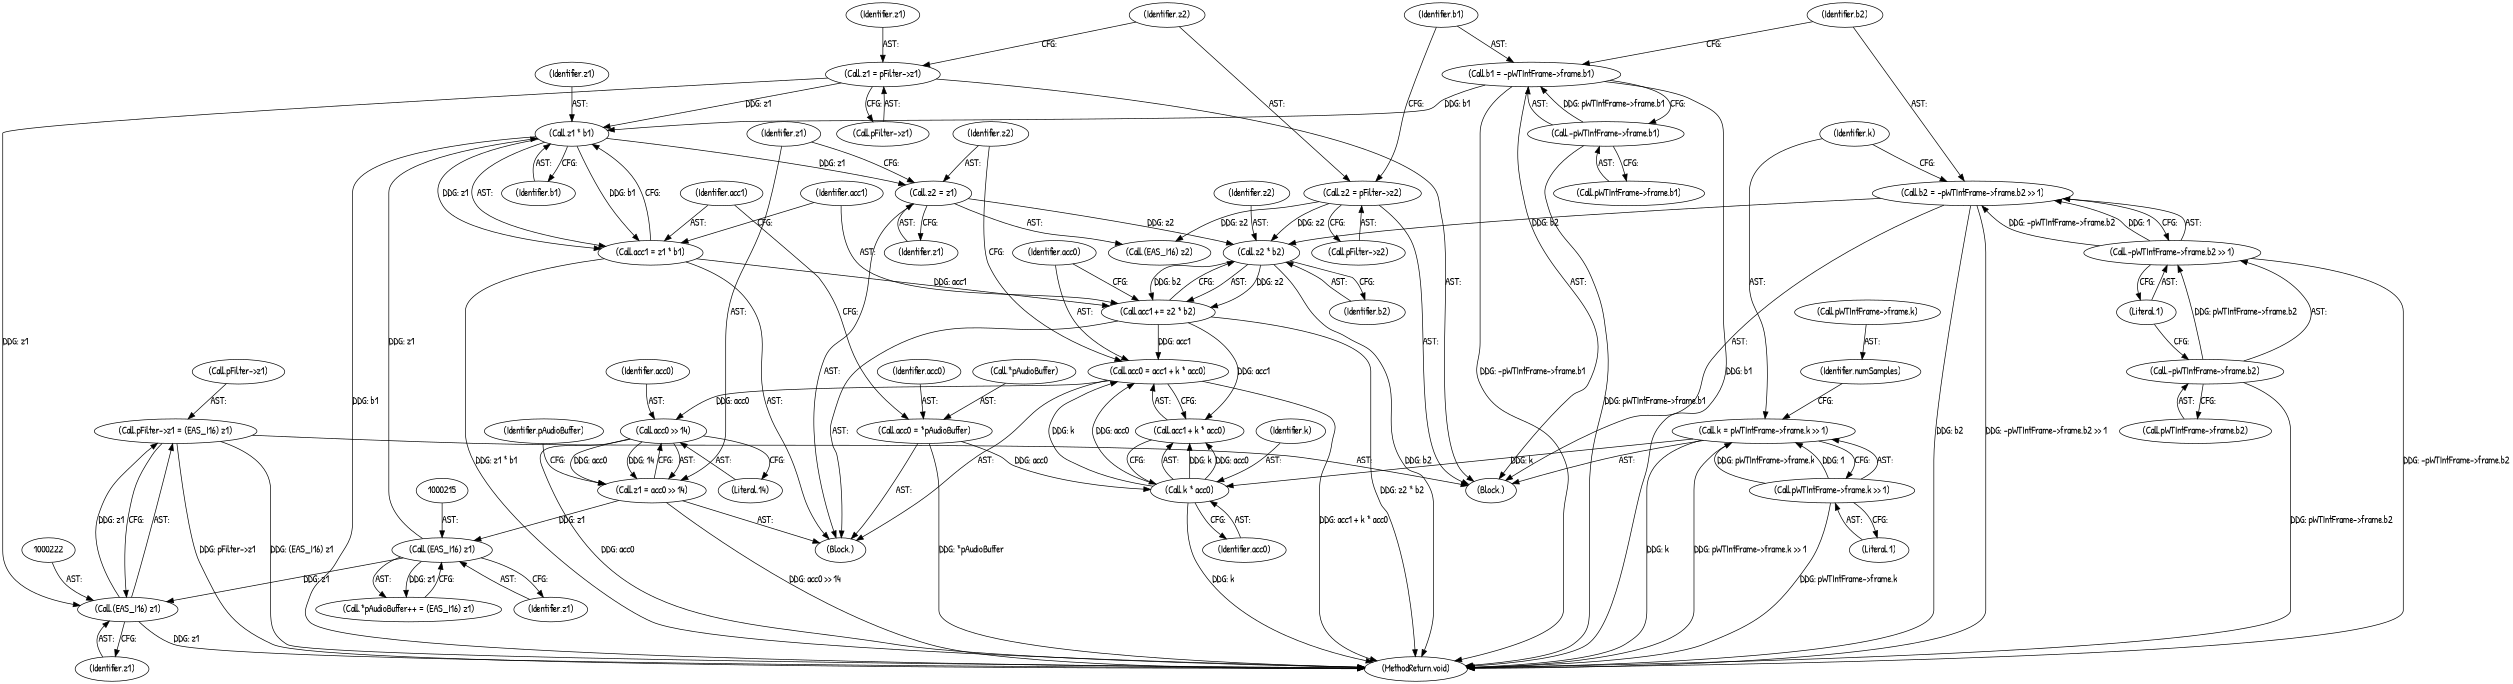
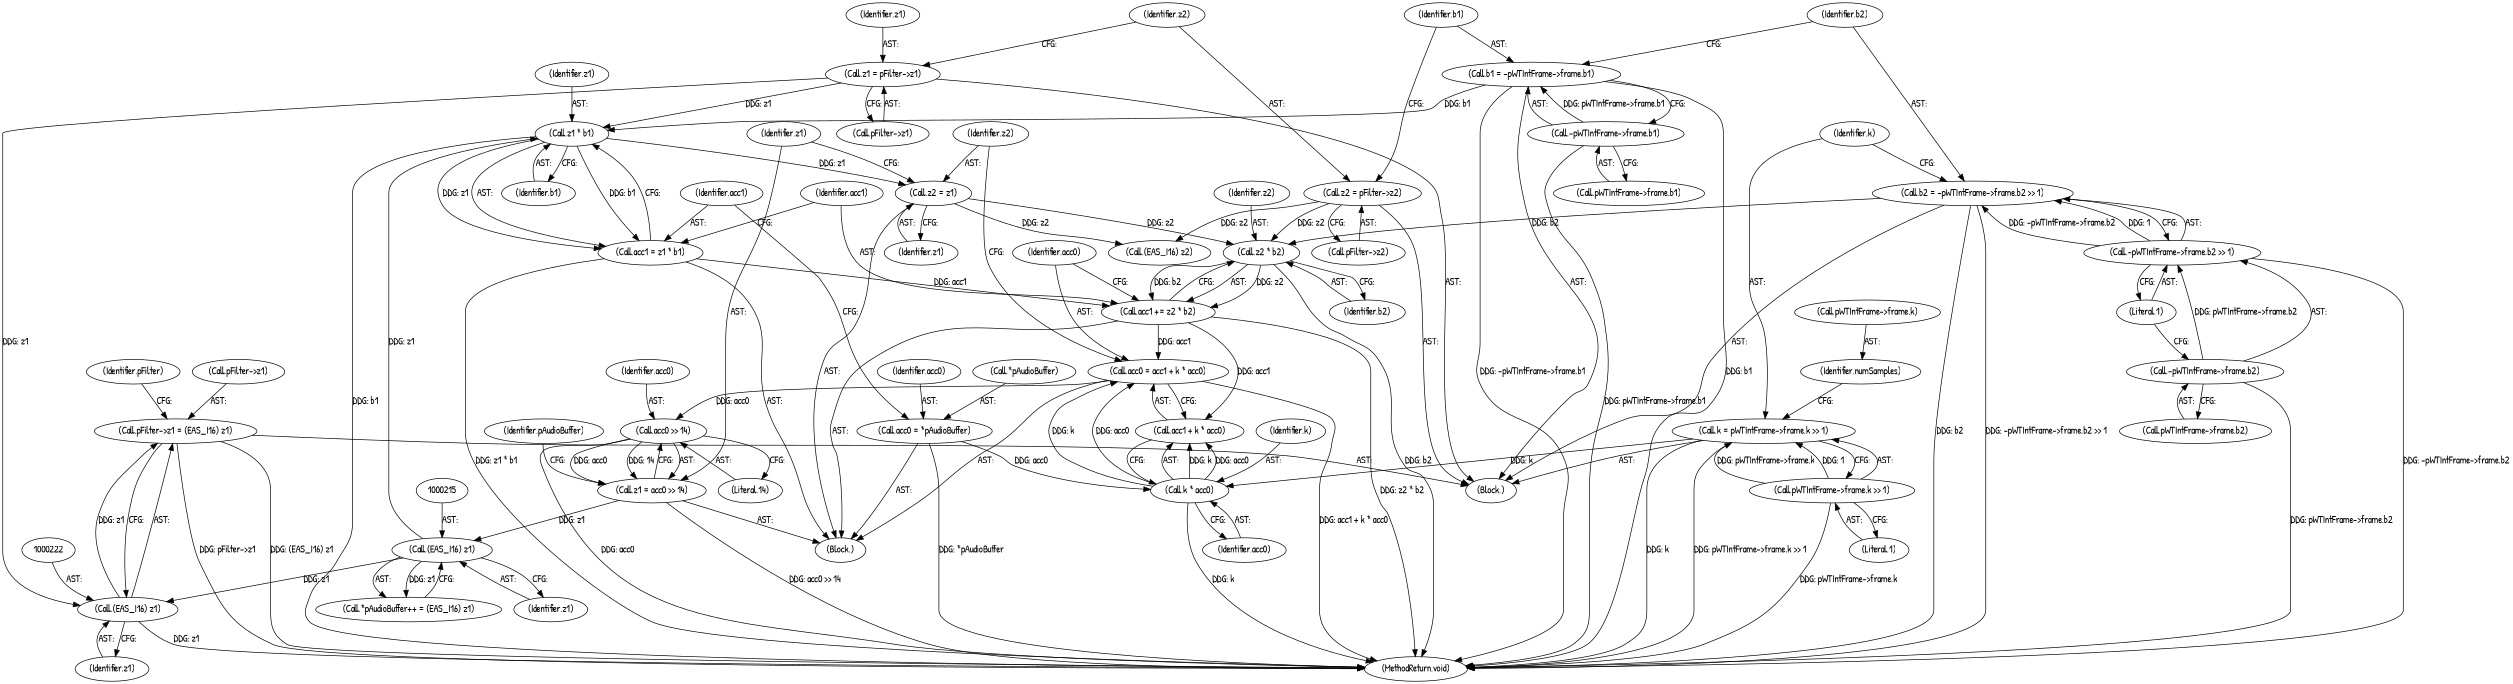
edge "(Call,z2 = z1)" -> "(Call,(EAS_I16) z2)": label "AST: " -> "DDG: z2"
node "(Identifier,pFilter)": added
